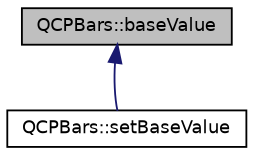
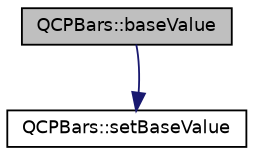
edge "QCPBars::setBaseValue" -> "QCPBars::baseValue": reversed
